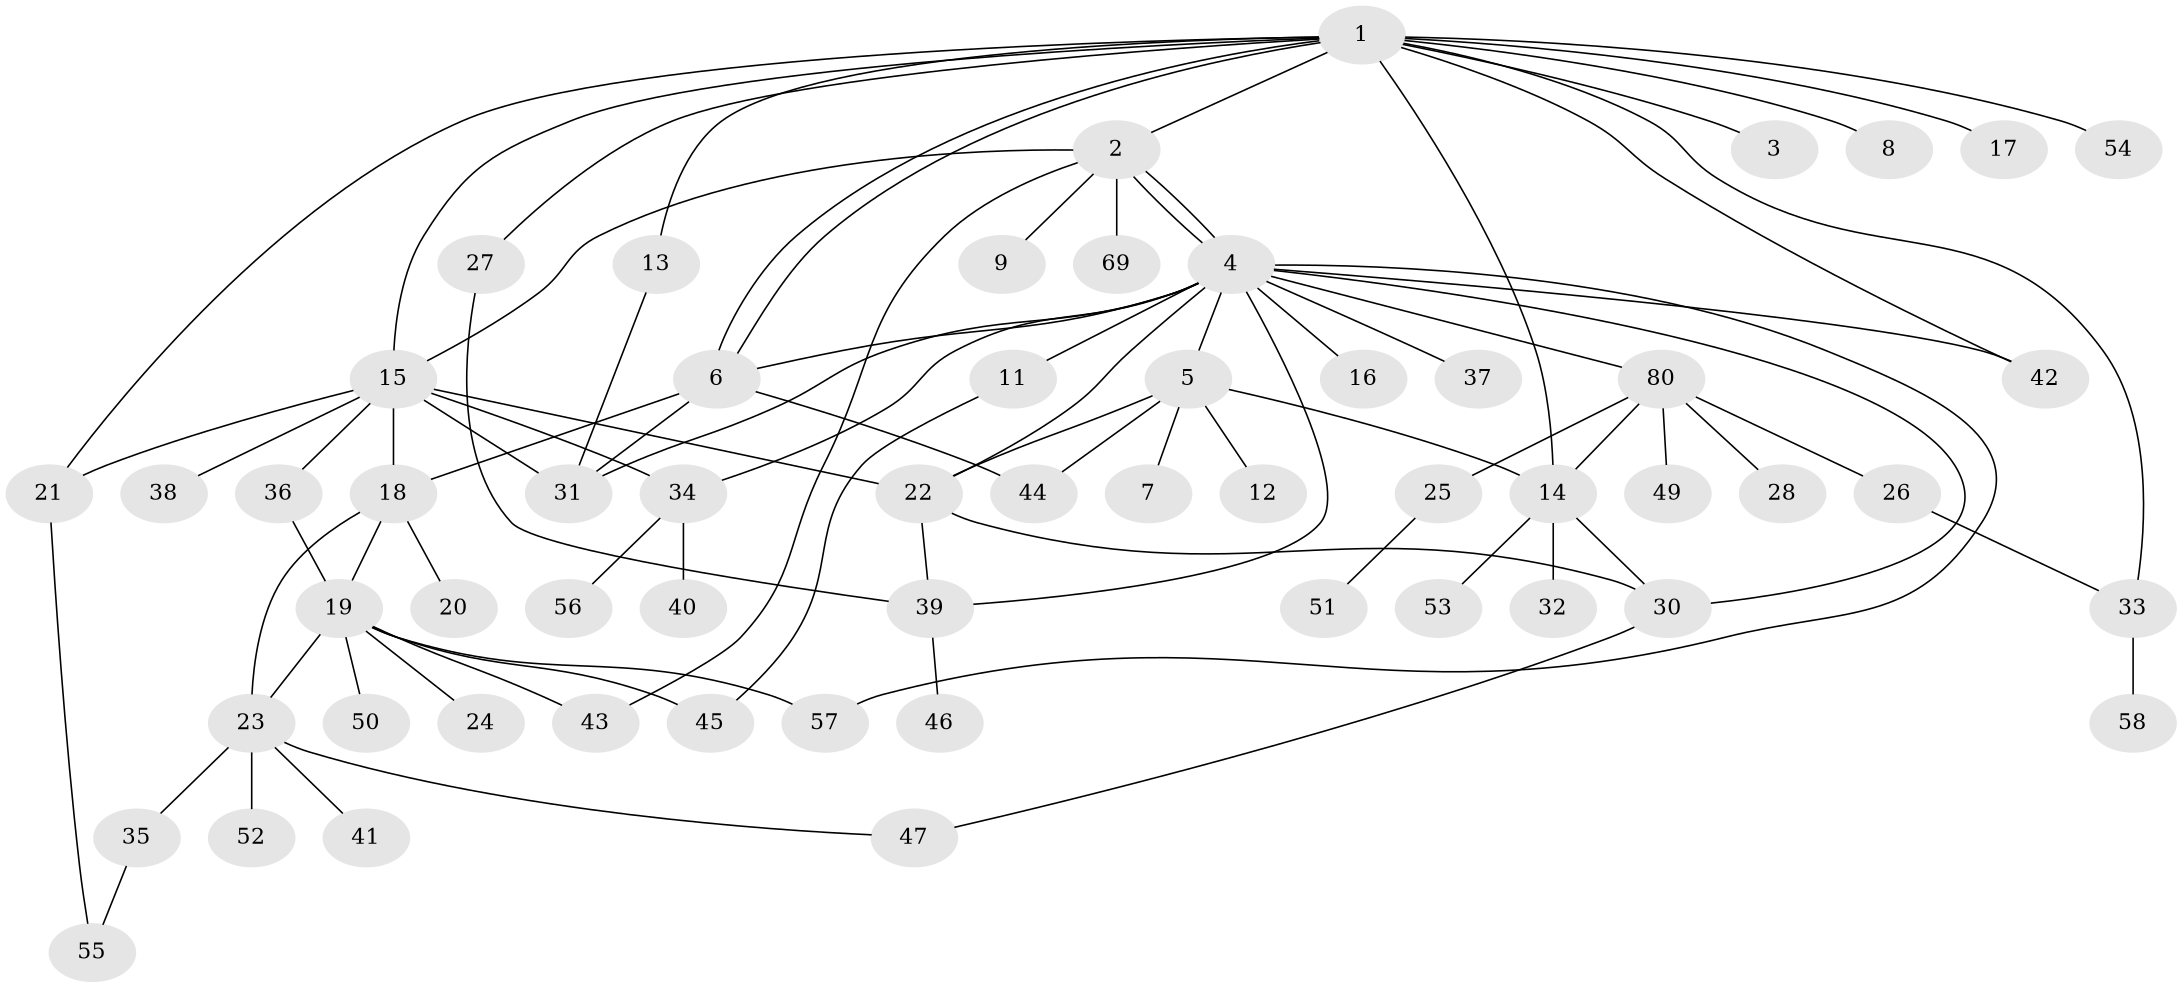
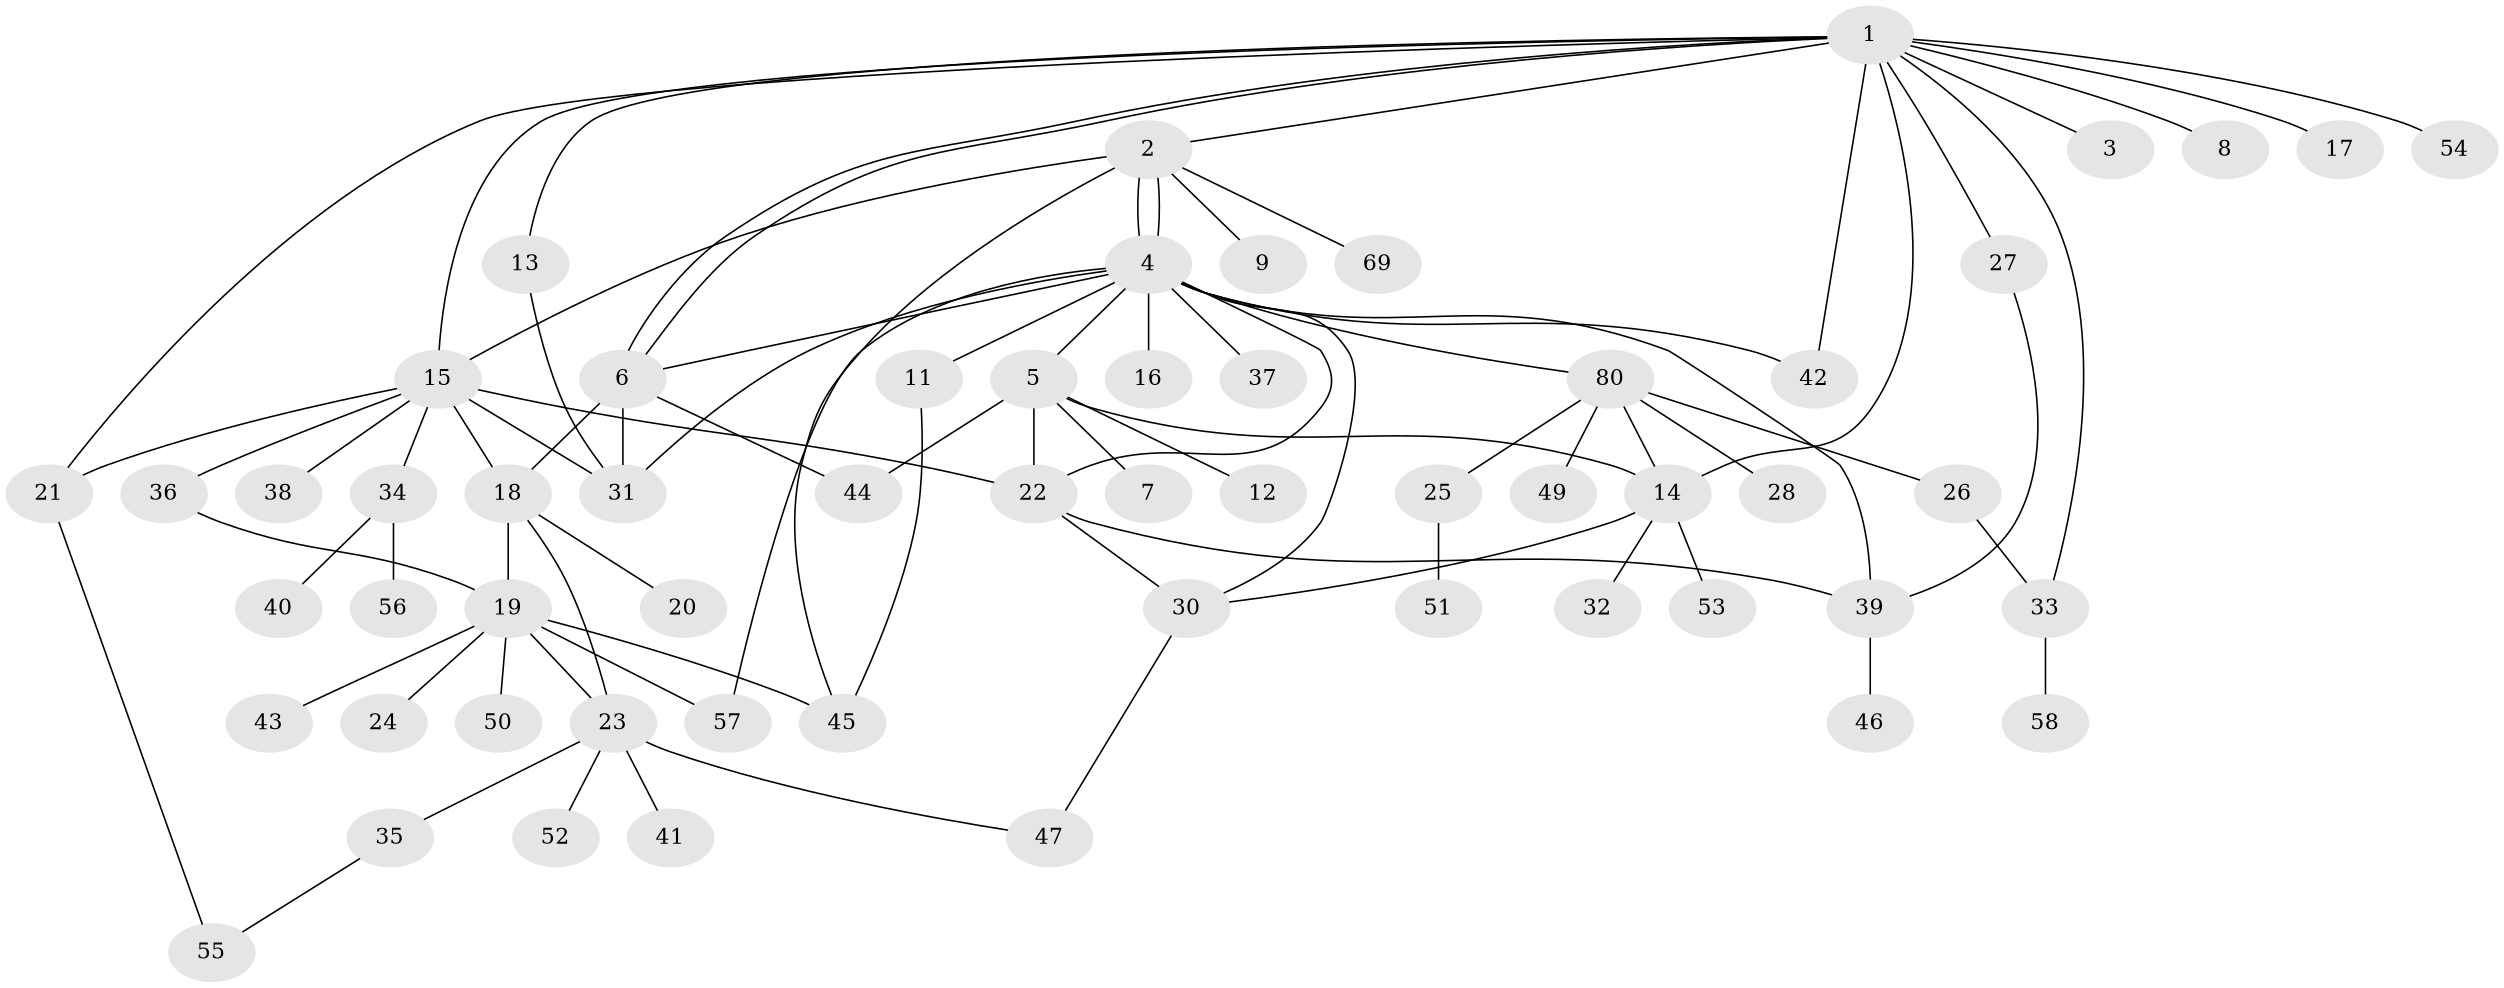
edge "4" -- "34": removed
edge "2" -- "43": now "2" -- "45"
